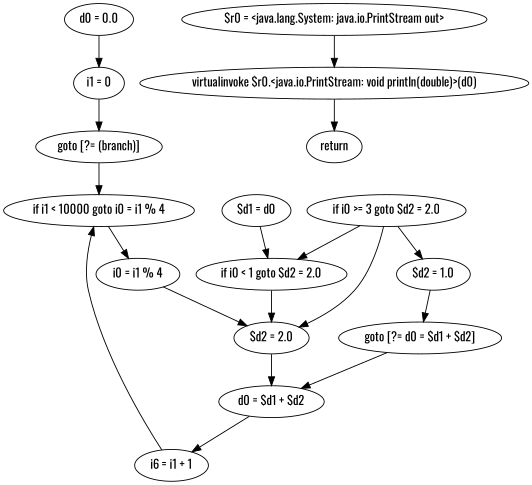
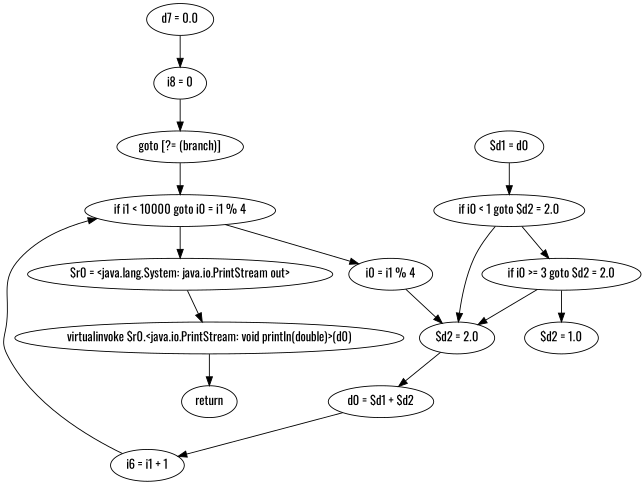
node "d0 = 0.0": label "d0 = 0.0" -> "d7 = 0.0"
node "i1 = 0": label "i1 = 0" -> "i8 = 0"
edge "if i1 < 10000 goto i0 = i1 % 4" -> "$r0 = <java.lang.System: java.io.PrintStream out>": added
edge "if i0 >= 3 goto $d2 = 2.0" -> "if i0 < 1 goto $d2 = 2.0": reversed
node "goto [?= d0 = $d1 + $d2]": removed
